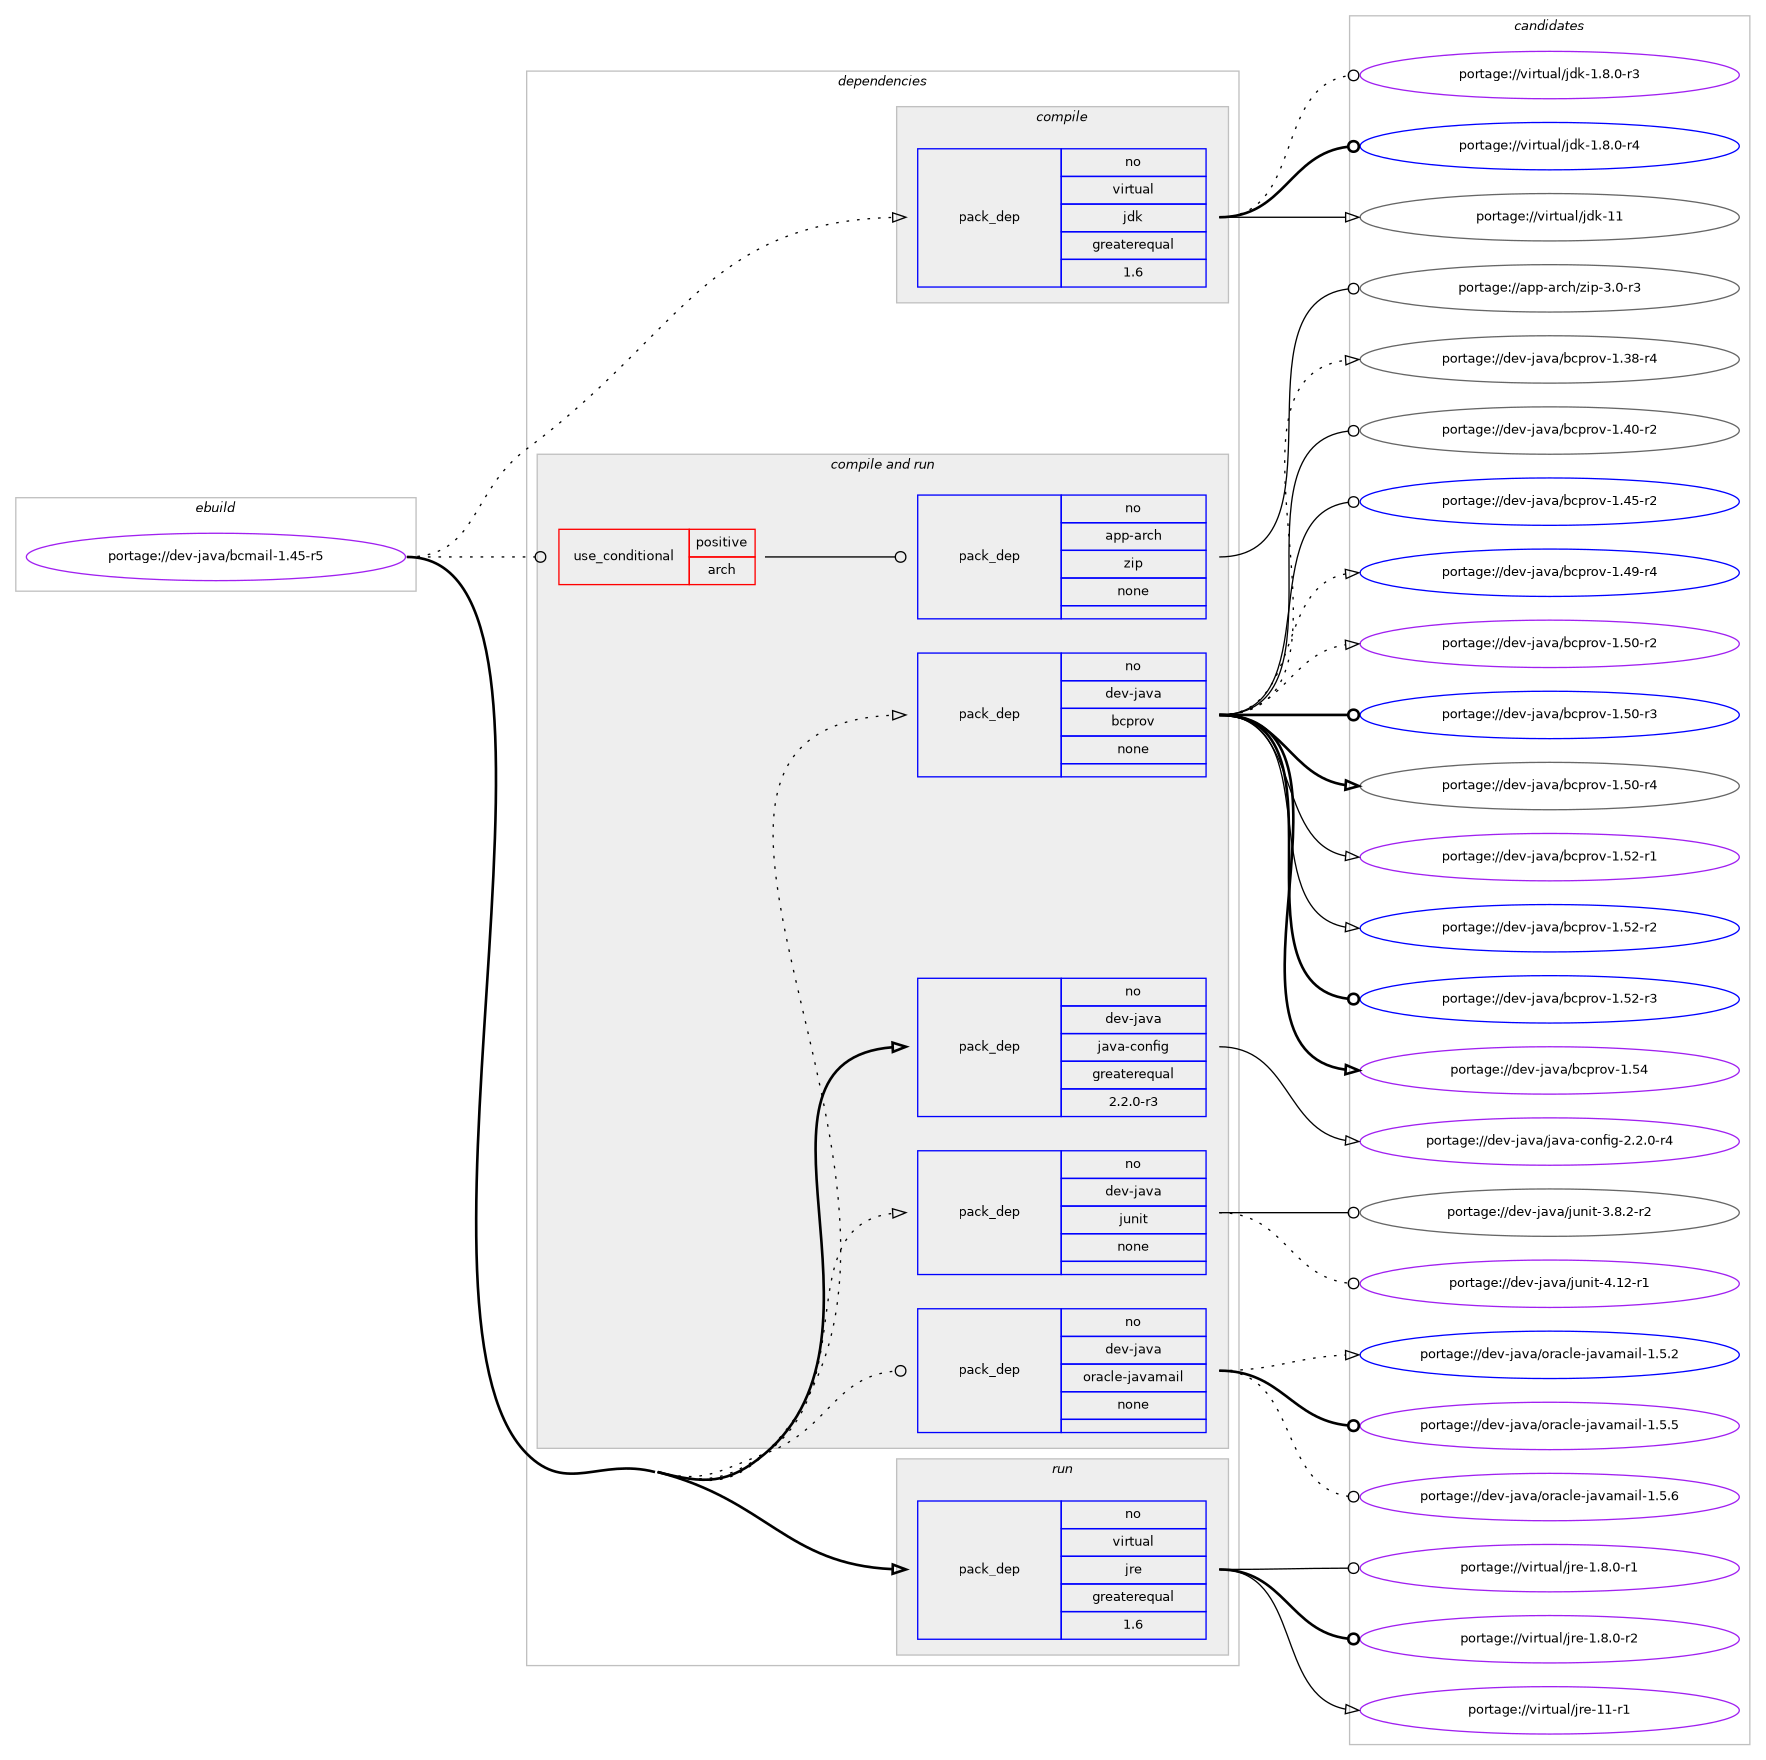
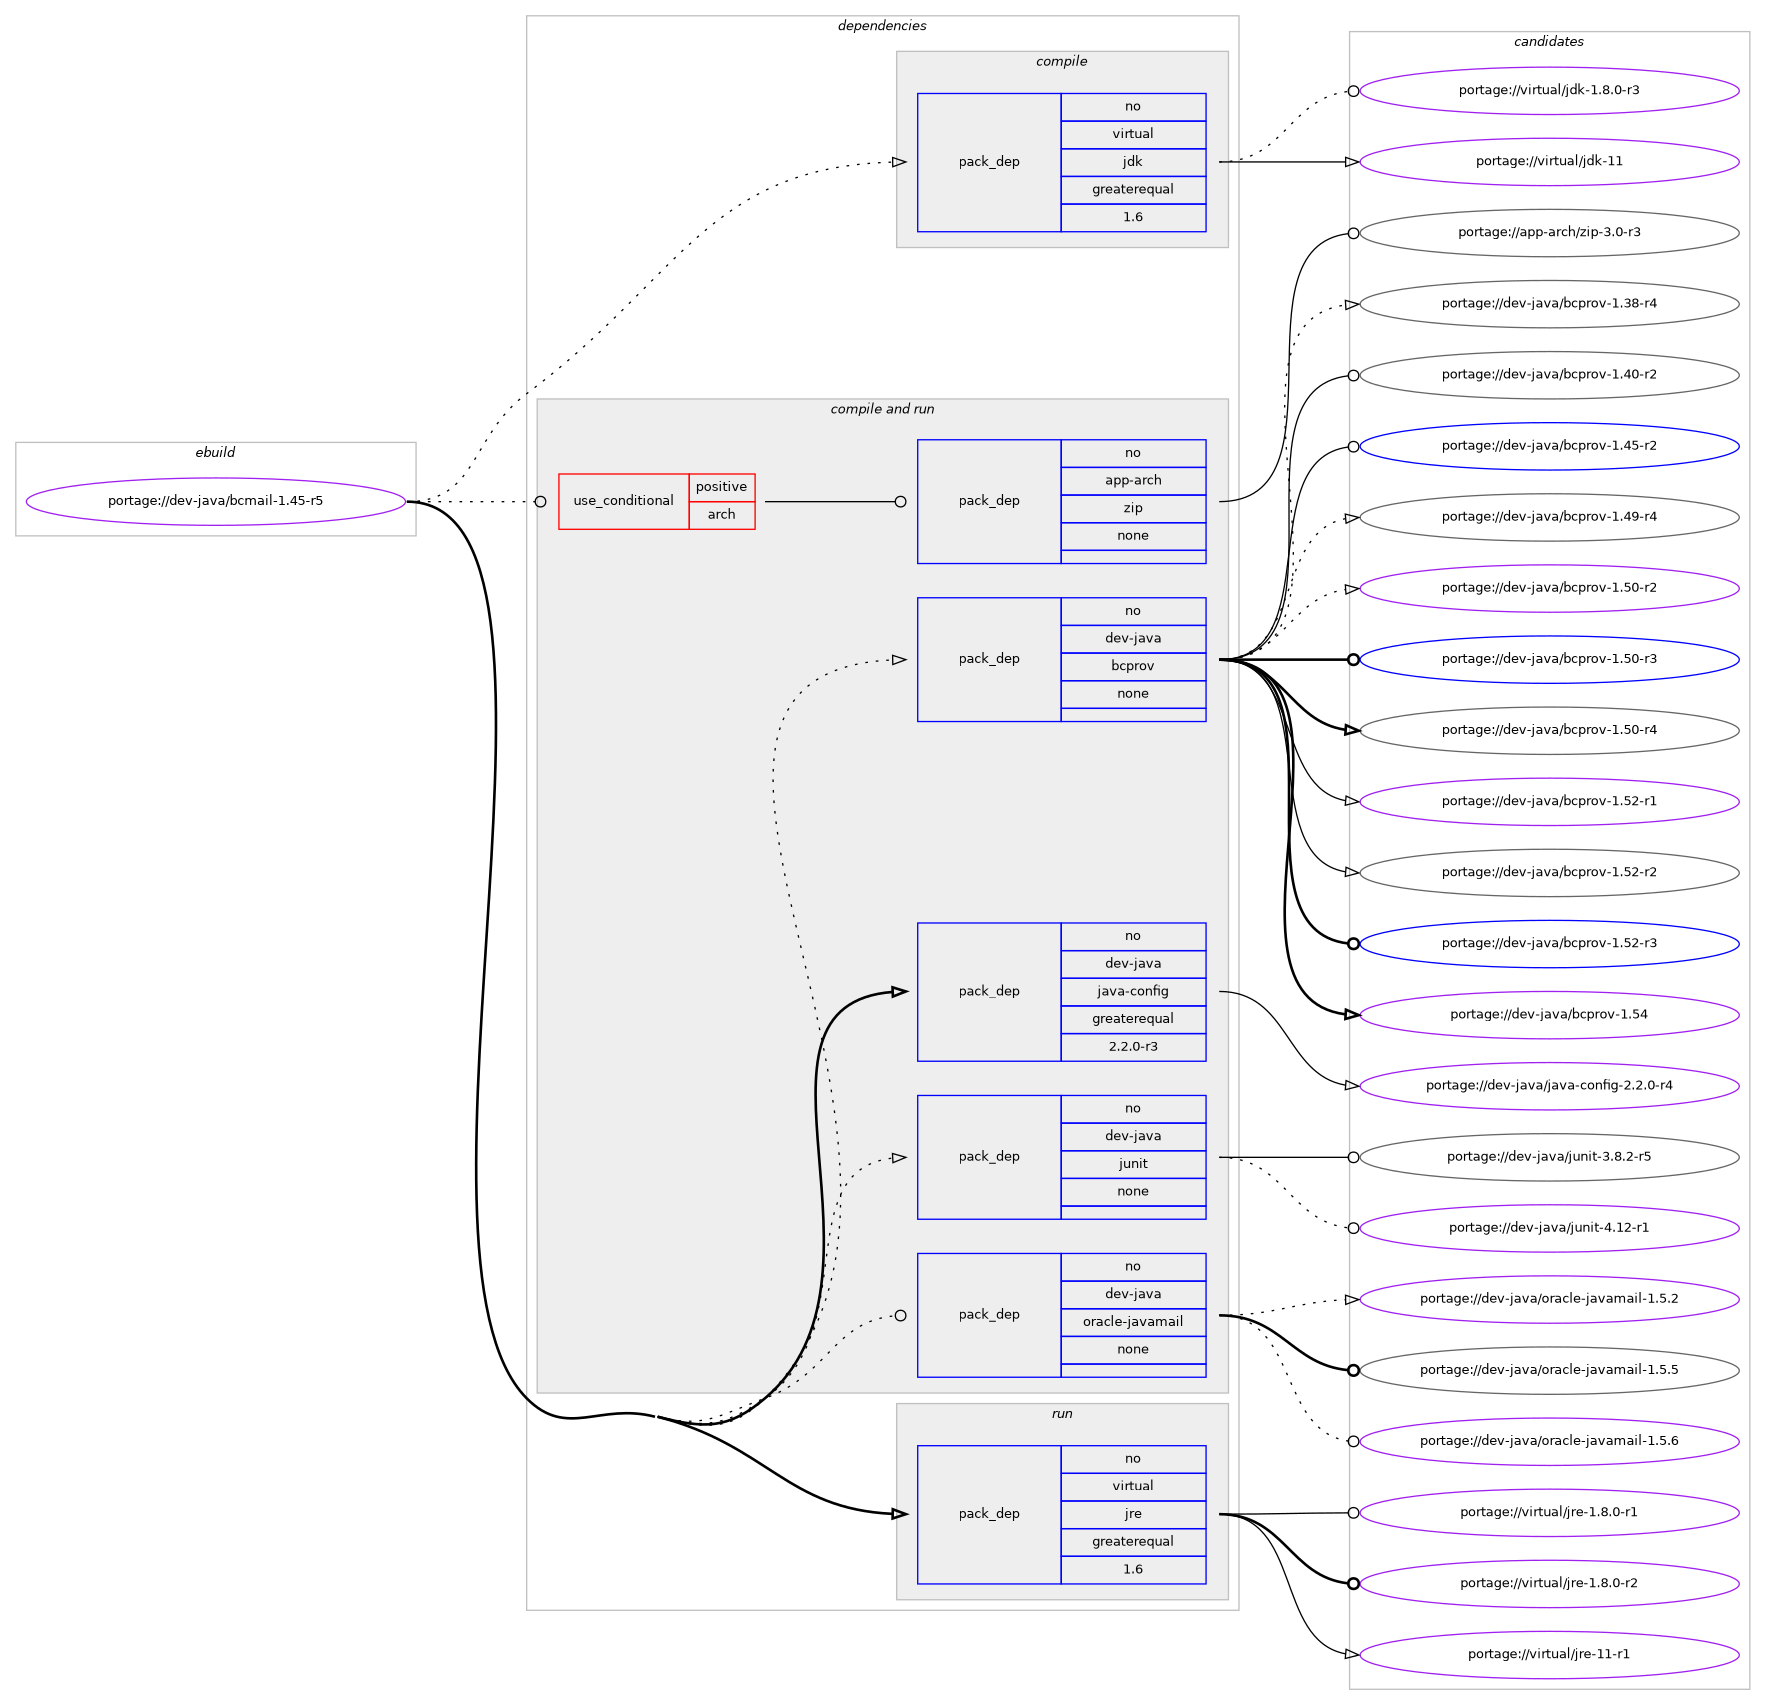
node "portage://virtual/jdk-1.8.0-r4": removed
node "portage://virtual/jdk-11": color gray40 -> purple
node "portage://dev-java/bcprov-1.49-r4": color blue -> gray40
node "portage://dev-java/bcprov-1.52-r2": color blue -> gray40
node "portage://dev-java/junit-3.8.2-r2": label "portage://dev-java/junit-3.8.2-r2" -> "portage://dev-java/junit-3.8.2-r5"
node "portage://dev-java/oracle-javamail-1.5.2": color blue -> purple
node "portage://dev-java/oracle-javamail-1.5.5": color purple -> gray40
